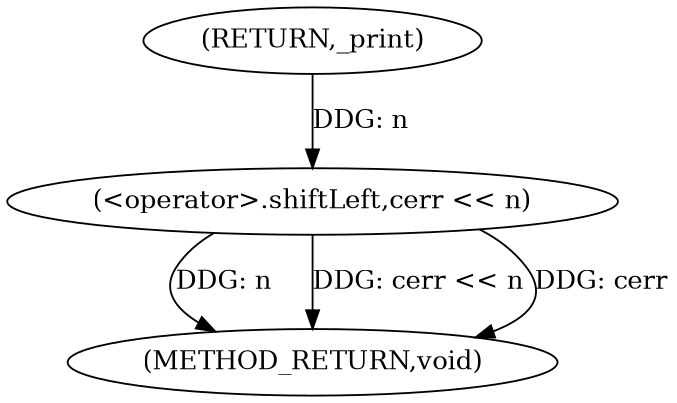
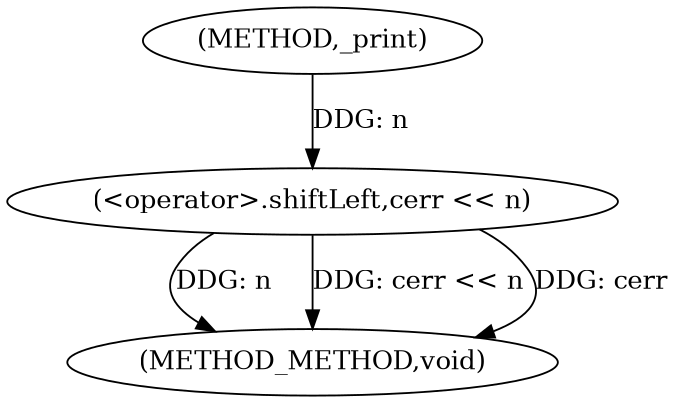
node "(RETURN,_print)": label "(RETURN,_print)" -> "(METHOD,_print)"
node "(METHOD_RETURN,void)": label "(METHOD_RETURN,void)" -> "(METHOD_METHOD,void)"
